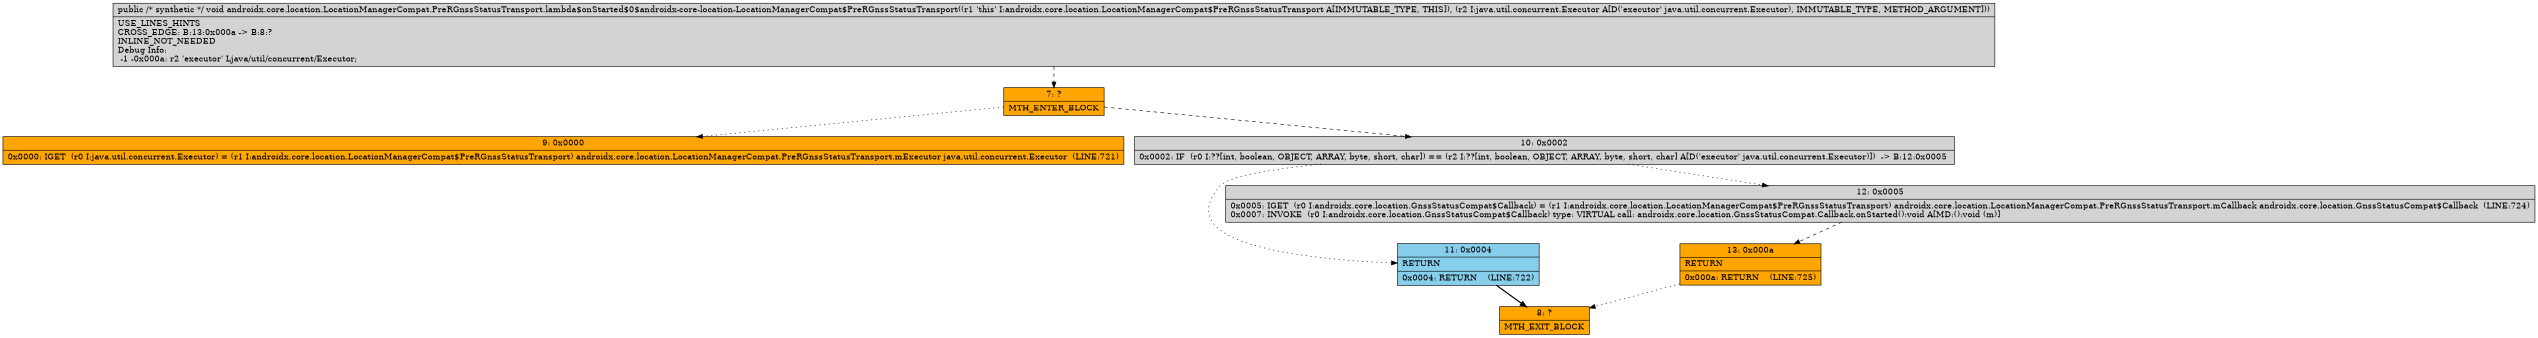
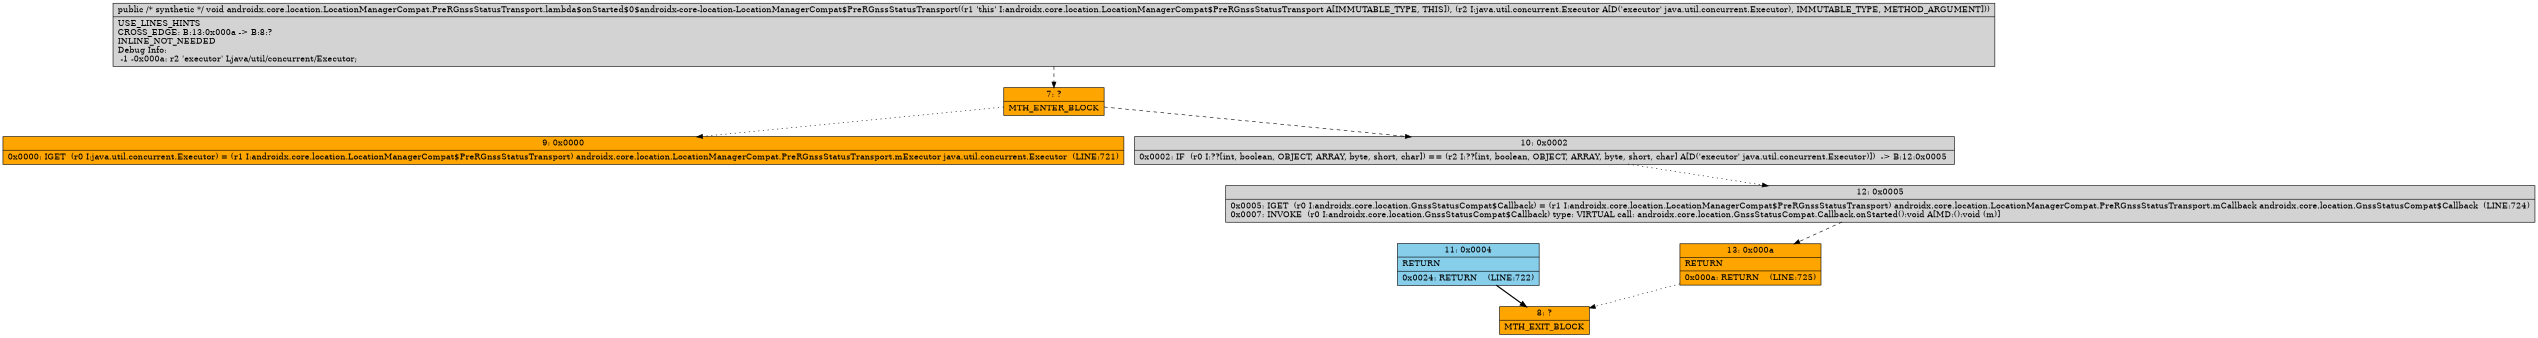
edge "10: 0x0002" -> "11: 0x0004": removed
node "11: 0x0004": text "0x0004: RETURN    (LINE:722)" -> "0x0024: RETURN    (LINE:722)"
